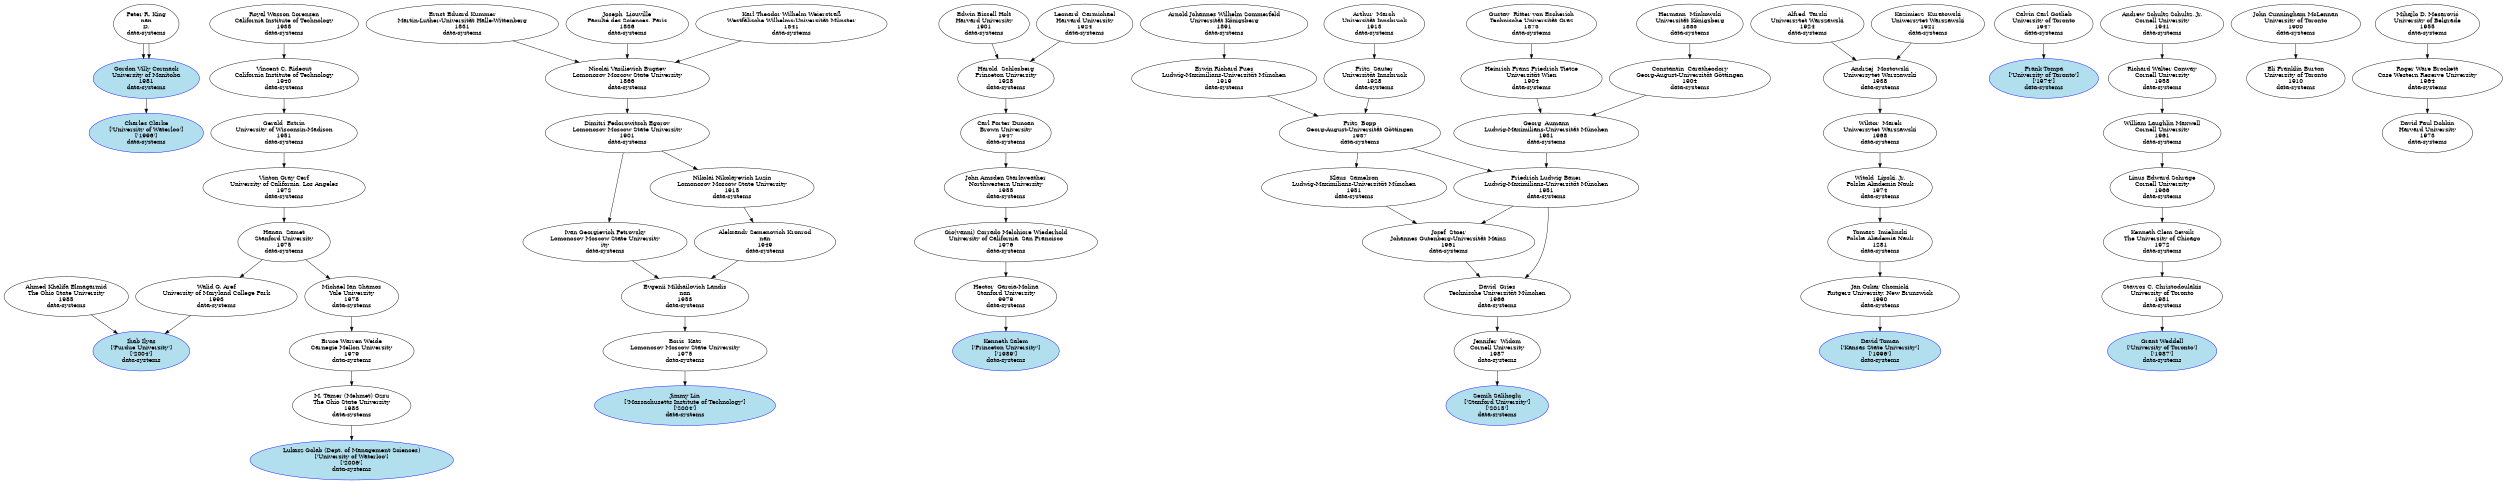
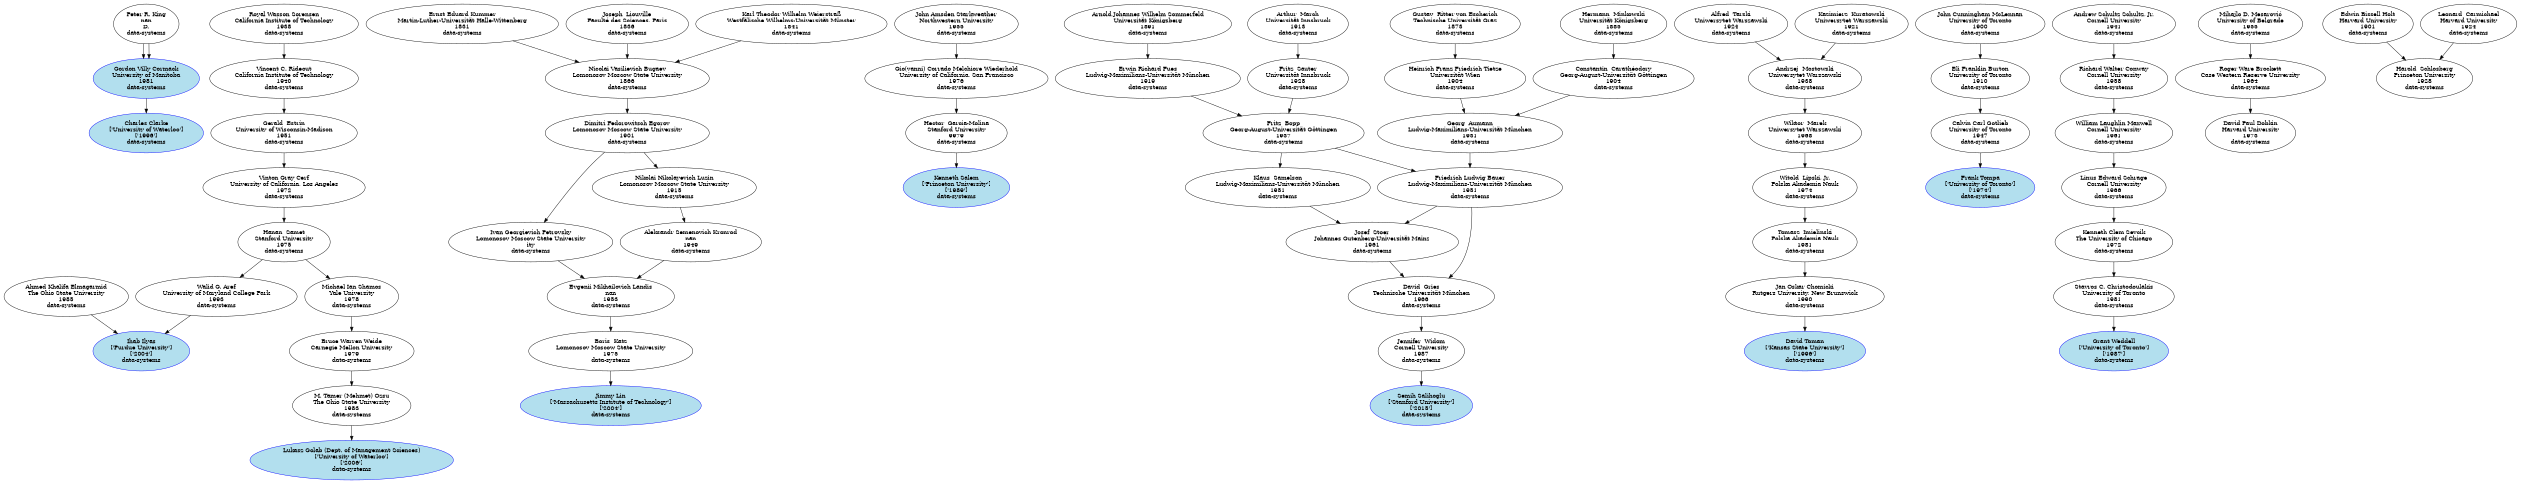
edge "Eli Franklin Burton University of Toronto 1910 data-systems" -> "Calvin Carl Gotlieb University of Toronto 1947 data-systems": added
node "Carl Porter Duncan Brown University 1947 data-systems": removed
node "Tomasz  Imielinski Polska Akademia Nauk 1281 data-systems": label "Tomasz  Imielinski Polska Akademia Nauk 1281 data-systems" -> "Tomasz  Imielinski Polska Akademia Nauk 1981 data-systems"
